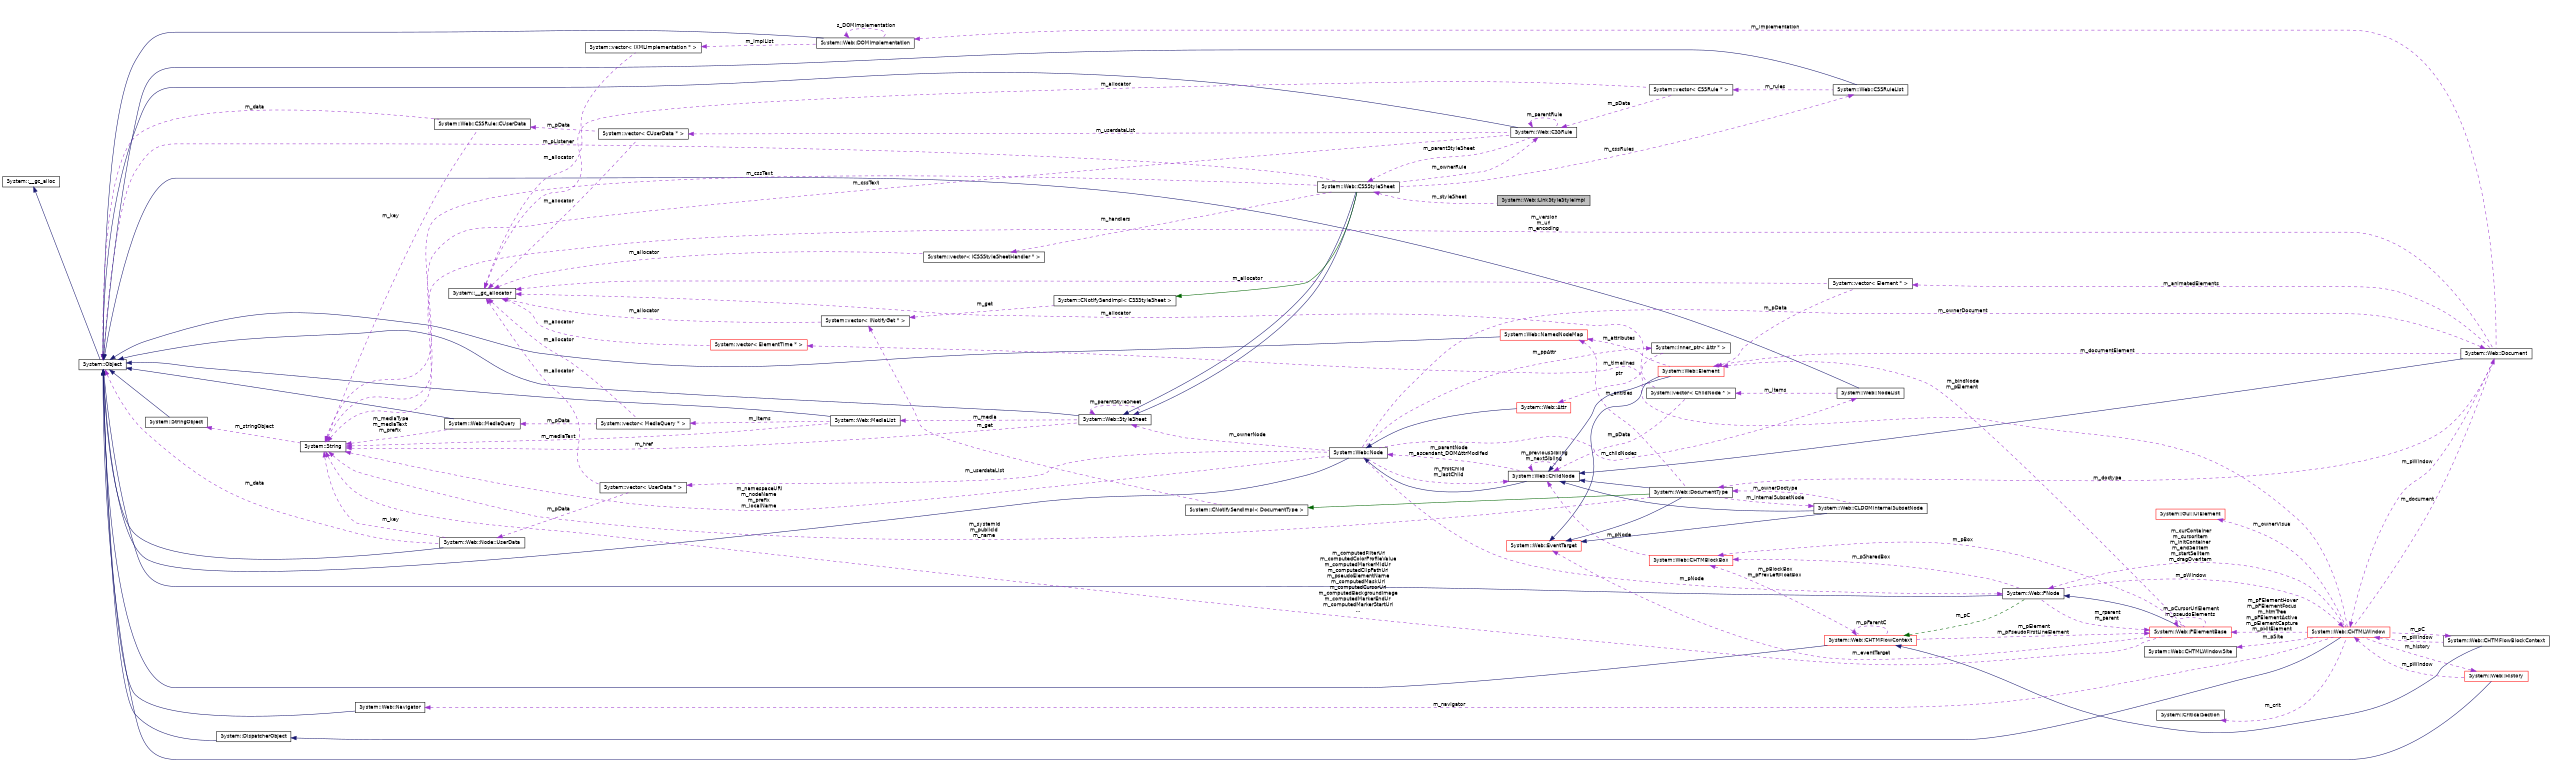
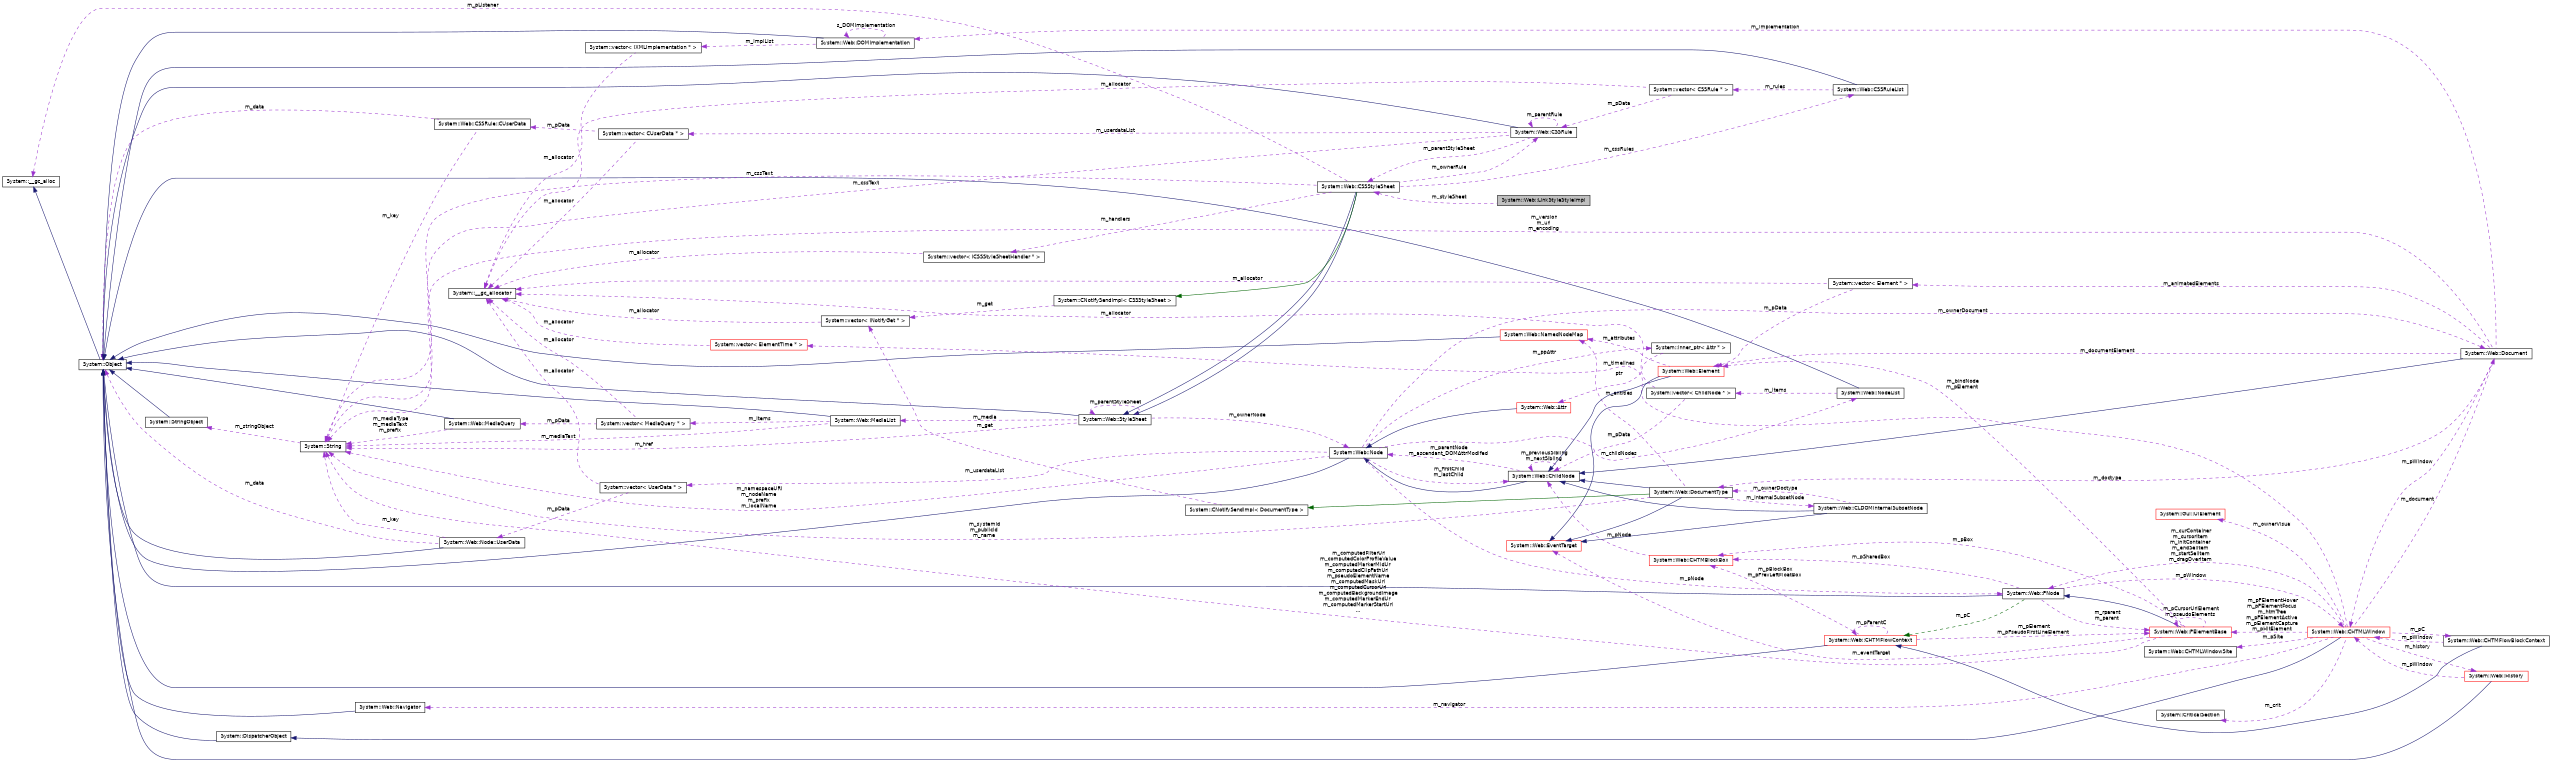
edge "System::Web::CSSStyleSheet" -> "System::Object": now "System::Web::CSSStyleSheet" -> "System::__gc_alloc"
edge "System::Web::Node" -> "System::Web::StyleSheet": reversed
